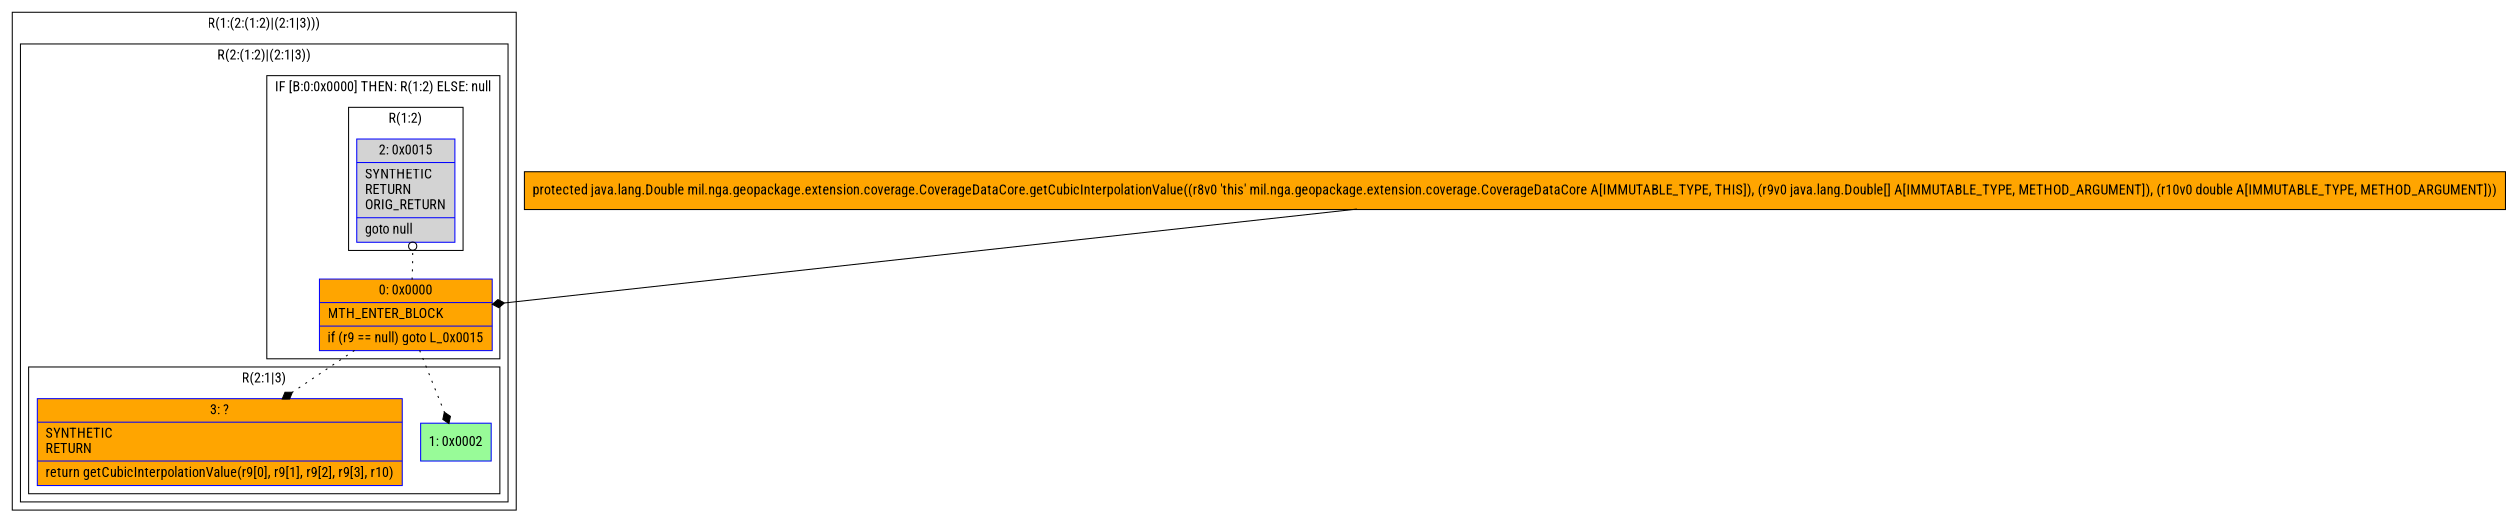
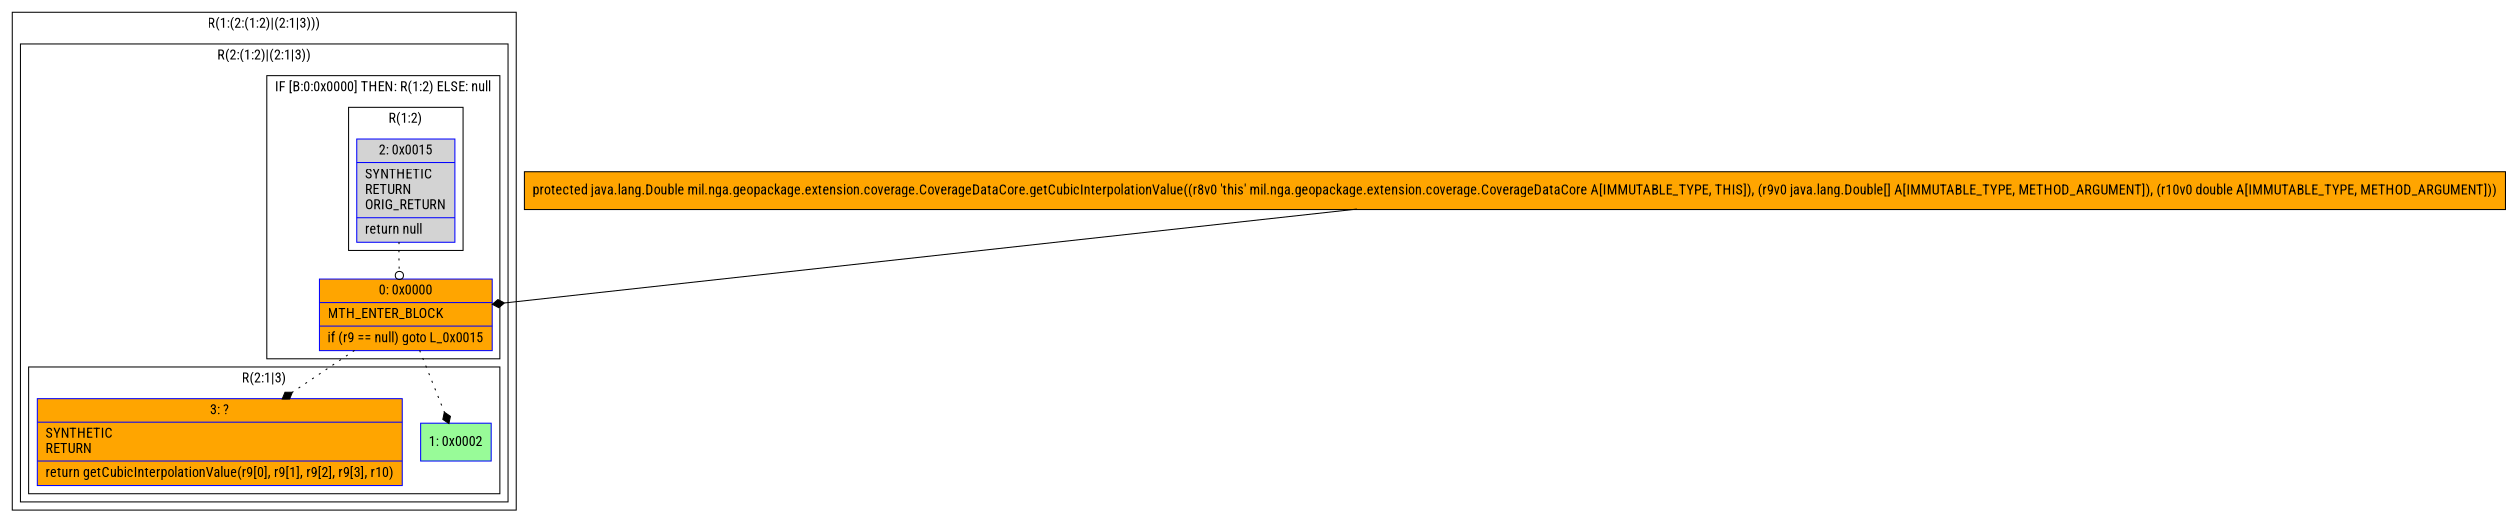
node "2: 0x0015": text "goto null" -> "return null"
edge "0: 0x0000" -> "2: 0x0015": reversed
